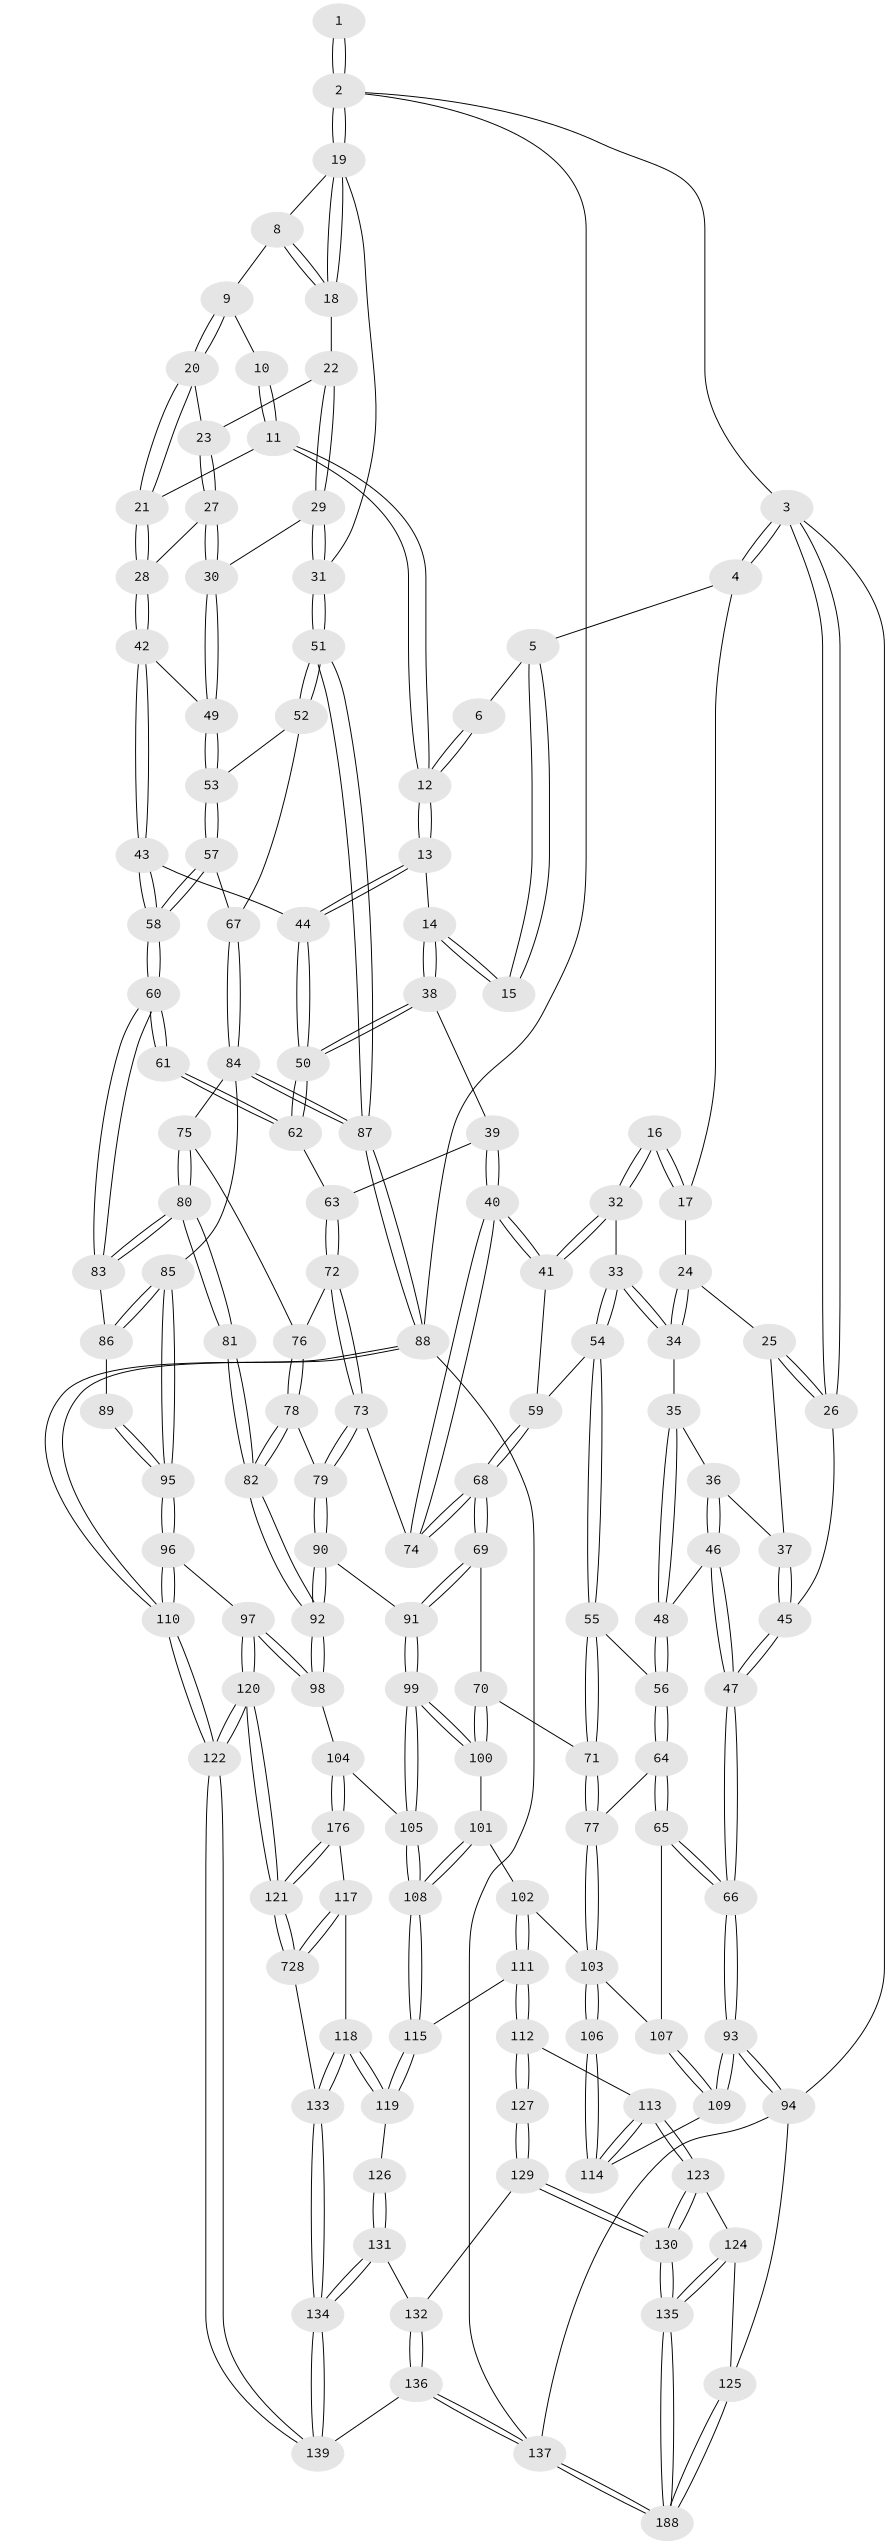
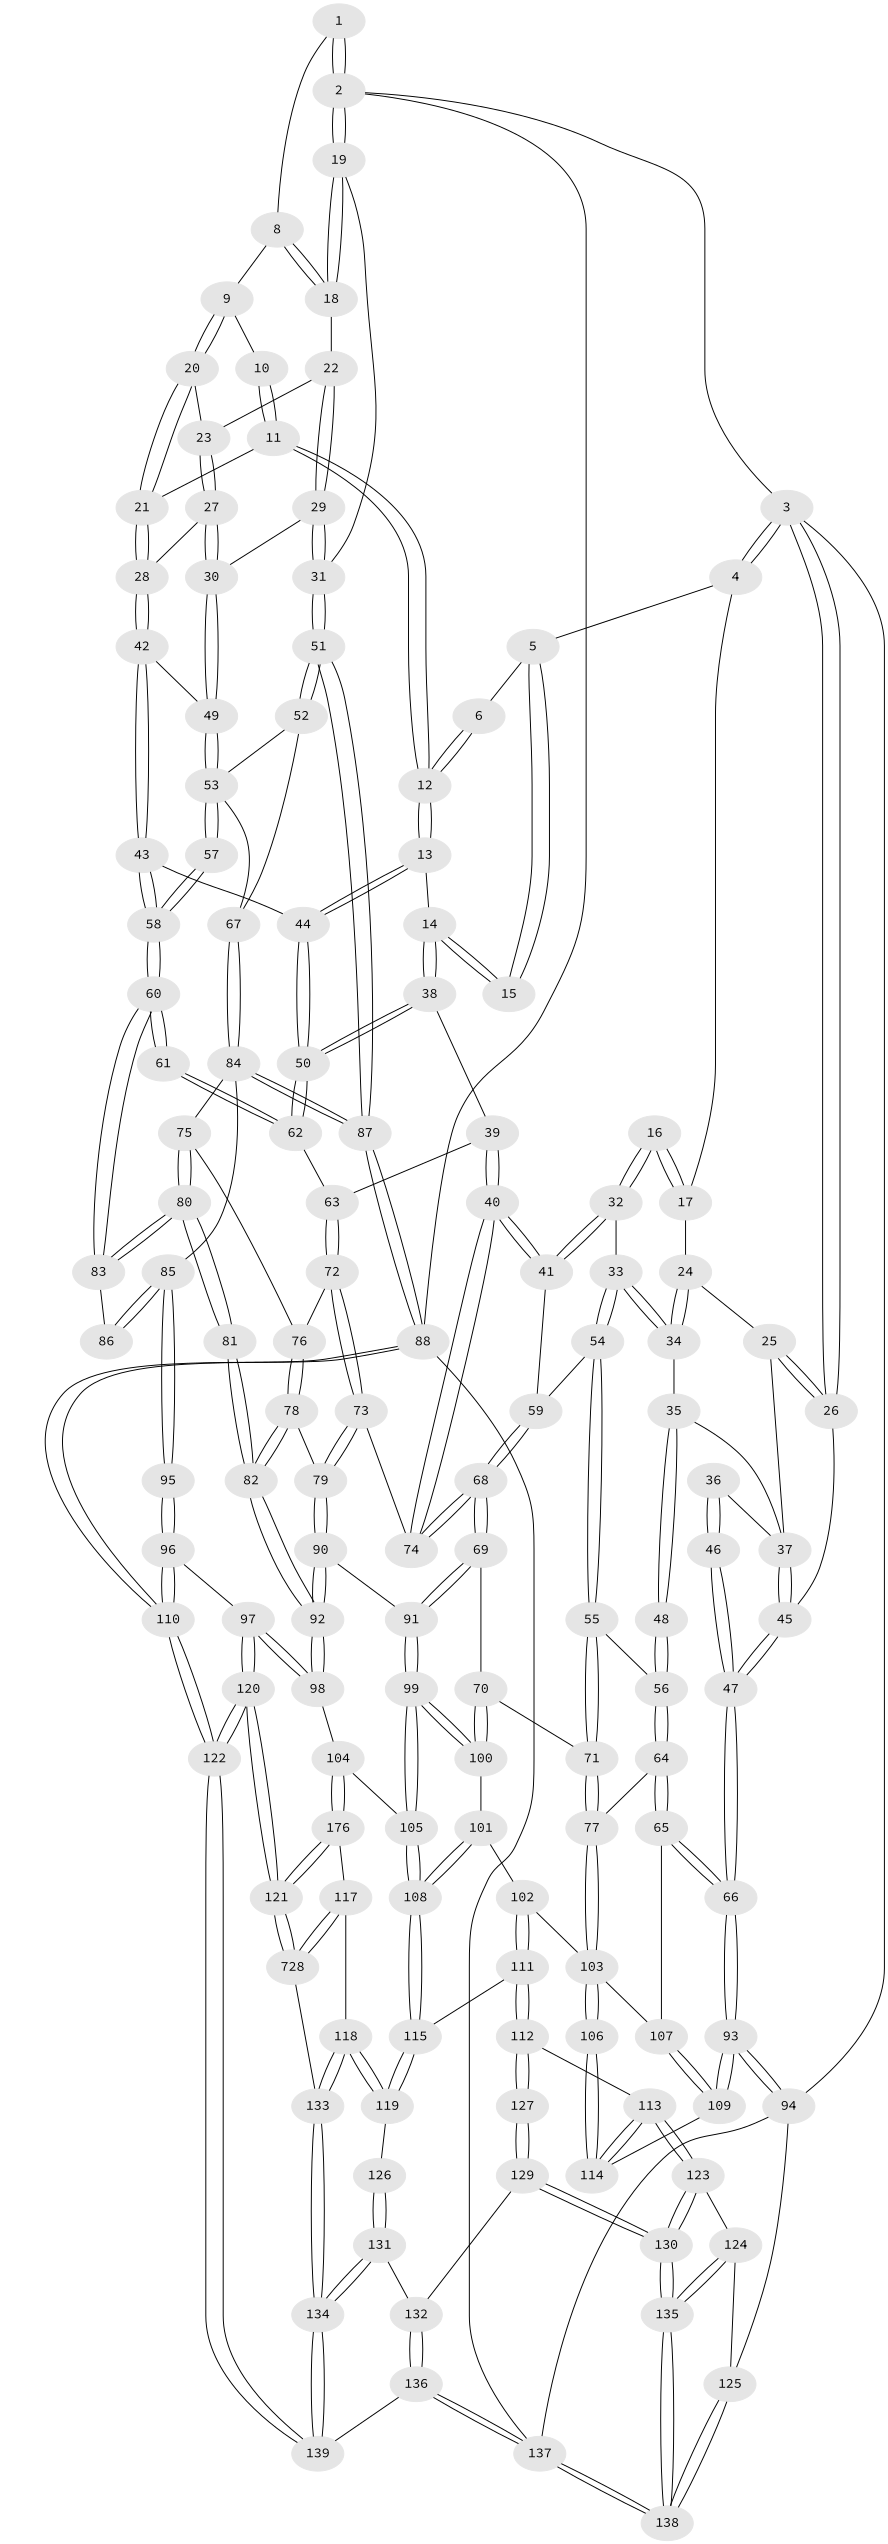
edge "19" -- "8": now "1" -- "8"
edge "57" -- "67": now "53" -- "67"
node "89": removed
edge "35" -- "36": now "35" -- "37"
edge "46" -- "48": removed
node "188": label "188" -> "138"
